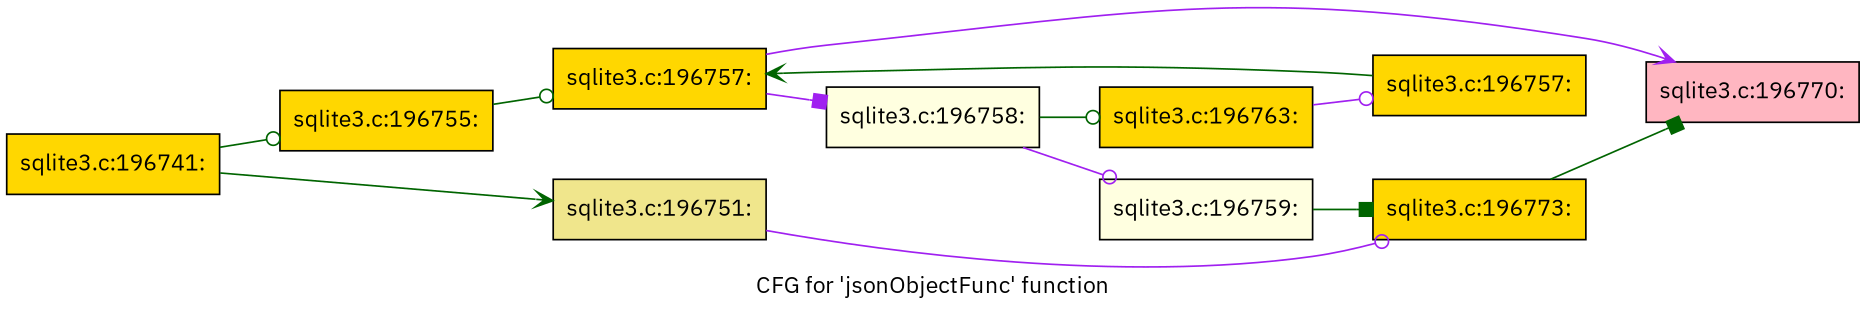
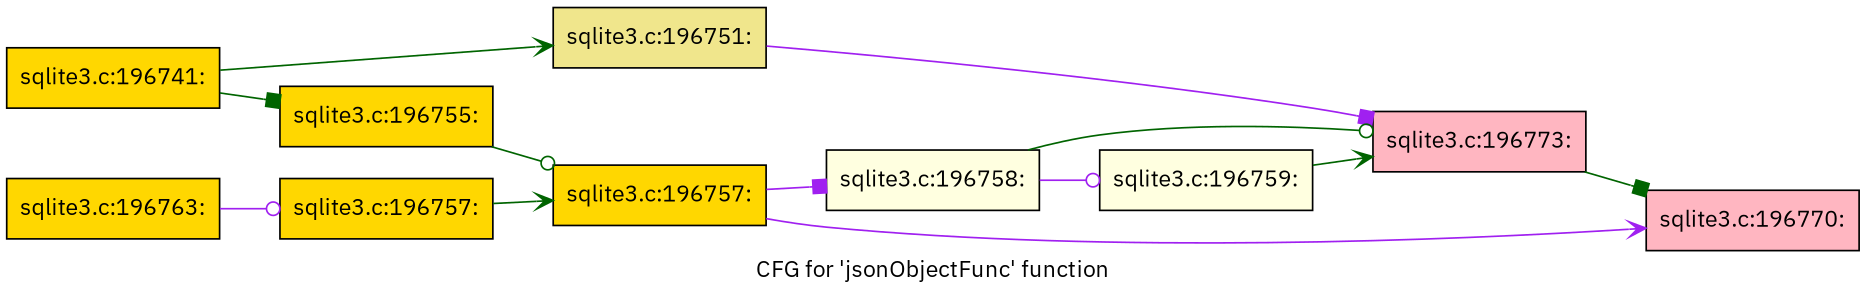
edge "sqlite3.c:196758:" -> "sqlite3.c:196763:": now "sqlite3.c:196758:" -> "sqlite3.c:196773:"
edge "sqlite3.c:196741:" -> "sqlite3.c:196755:": arrowhead odot -> box
edge "sqlite3.c:196759:" -> "sqlite3.c:196773:": arrowhead box -> vee
node "sqlite3.c:196773:": fillcolor gold -> lightpink
edge "sqlite3.c:196751:" -> "sqlite3.c:196773:": arrowhead odot -> box
